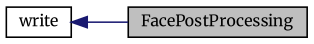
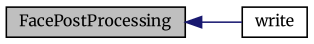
edge "FacePostProcessing" -> "write": reversed
